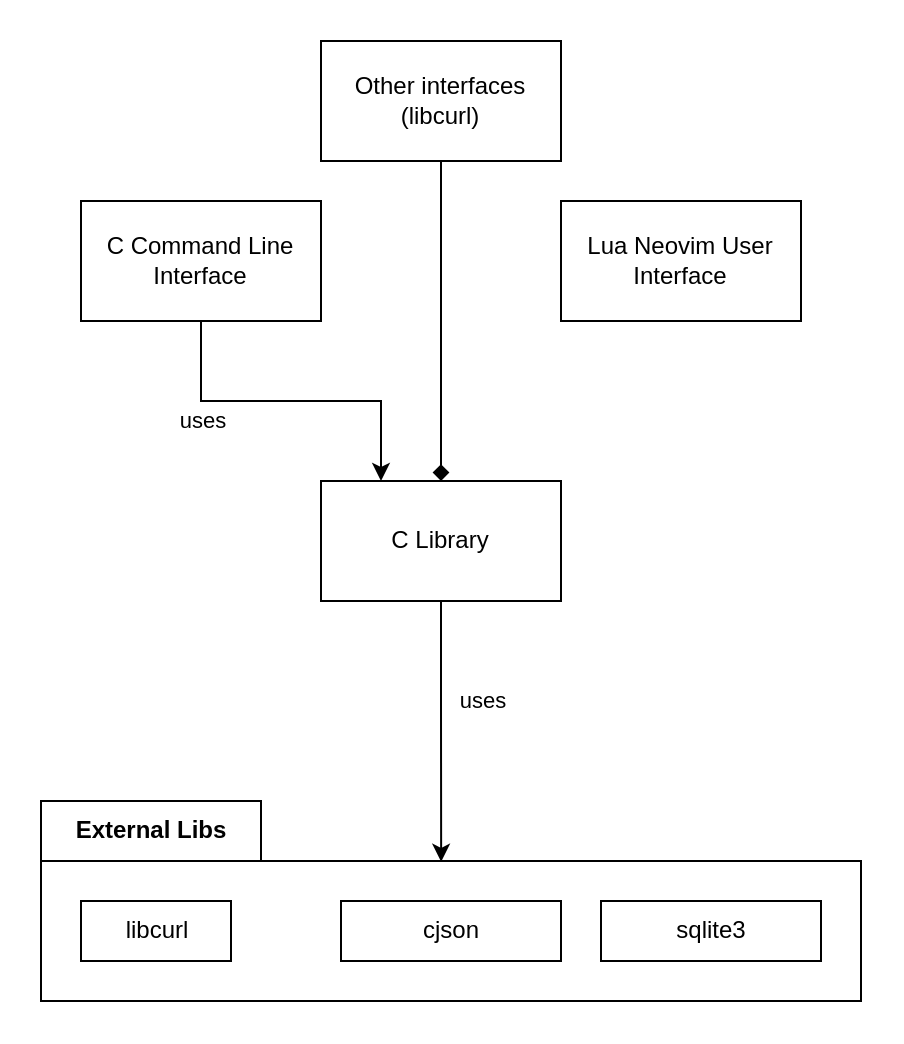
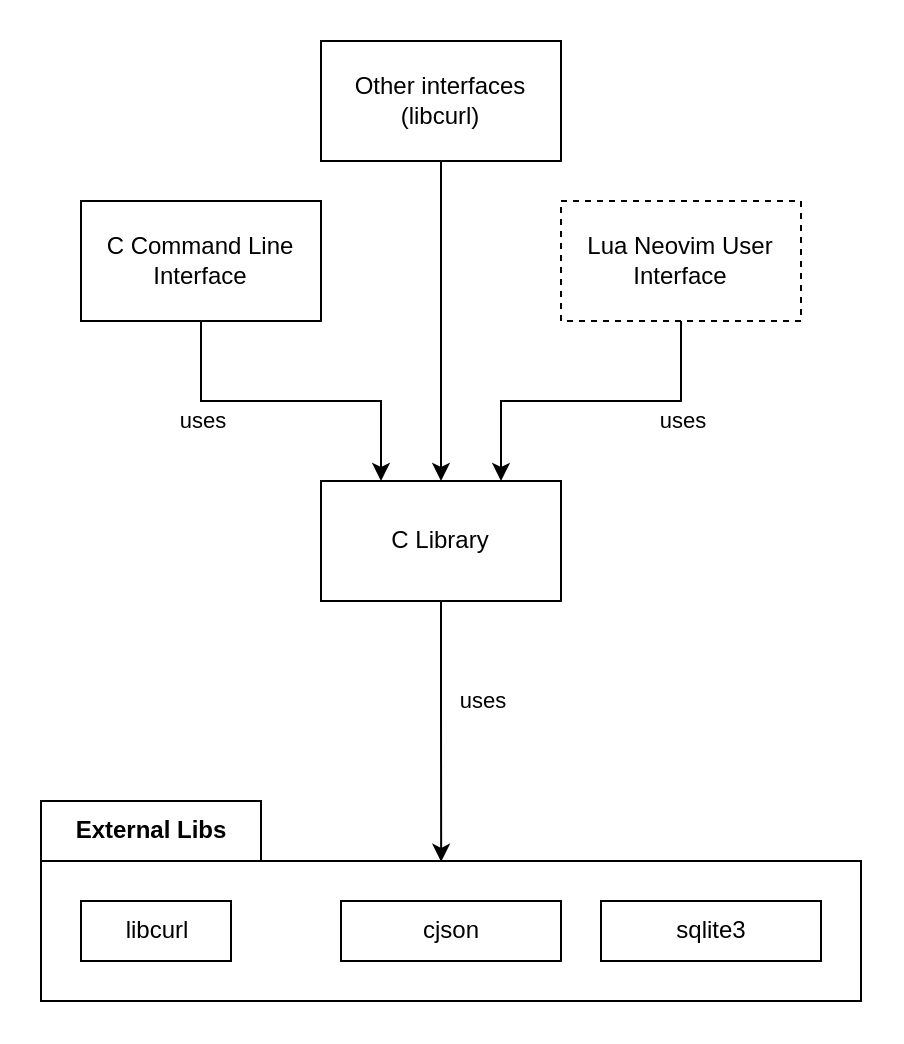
node "Lua Neovim User Interface": style solid -> dashed
edge "Lua Neovim User Interface" -> "C Library": added, label "uses"
edge "Other interfaces (libcurl)" -> "C Library": arrowhead diamond -> classic
